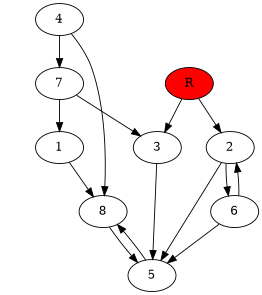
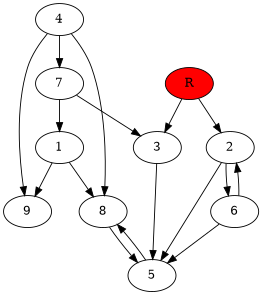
node "9": added
